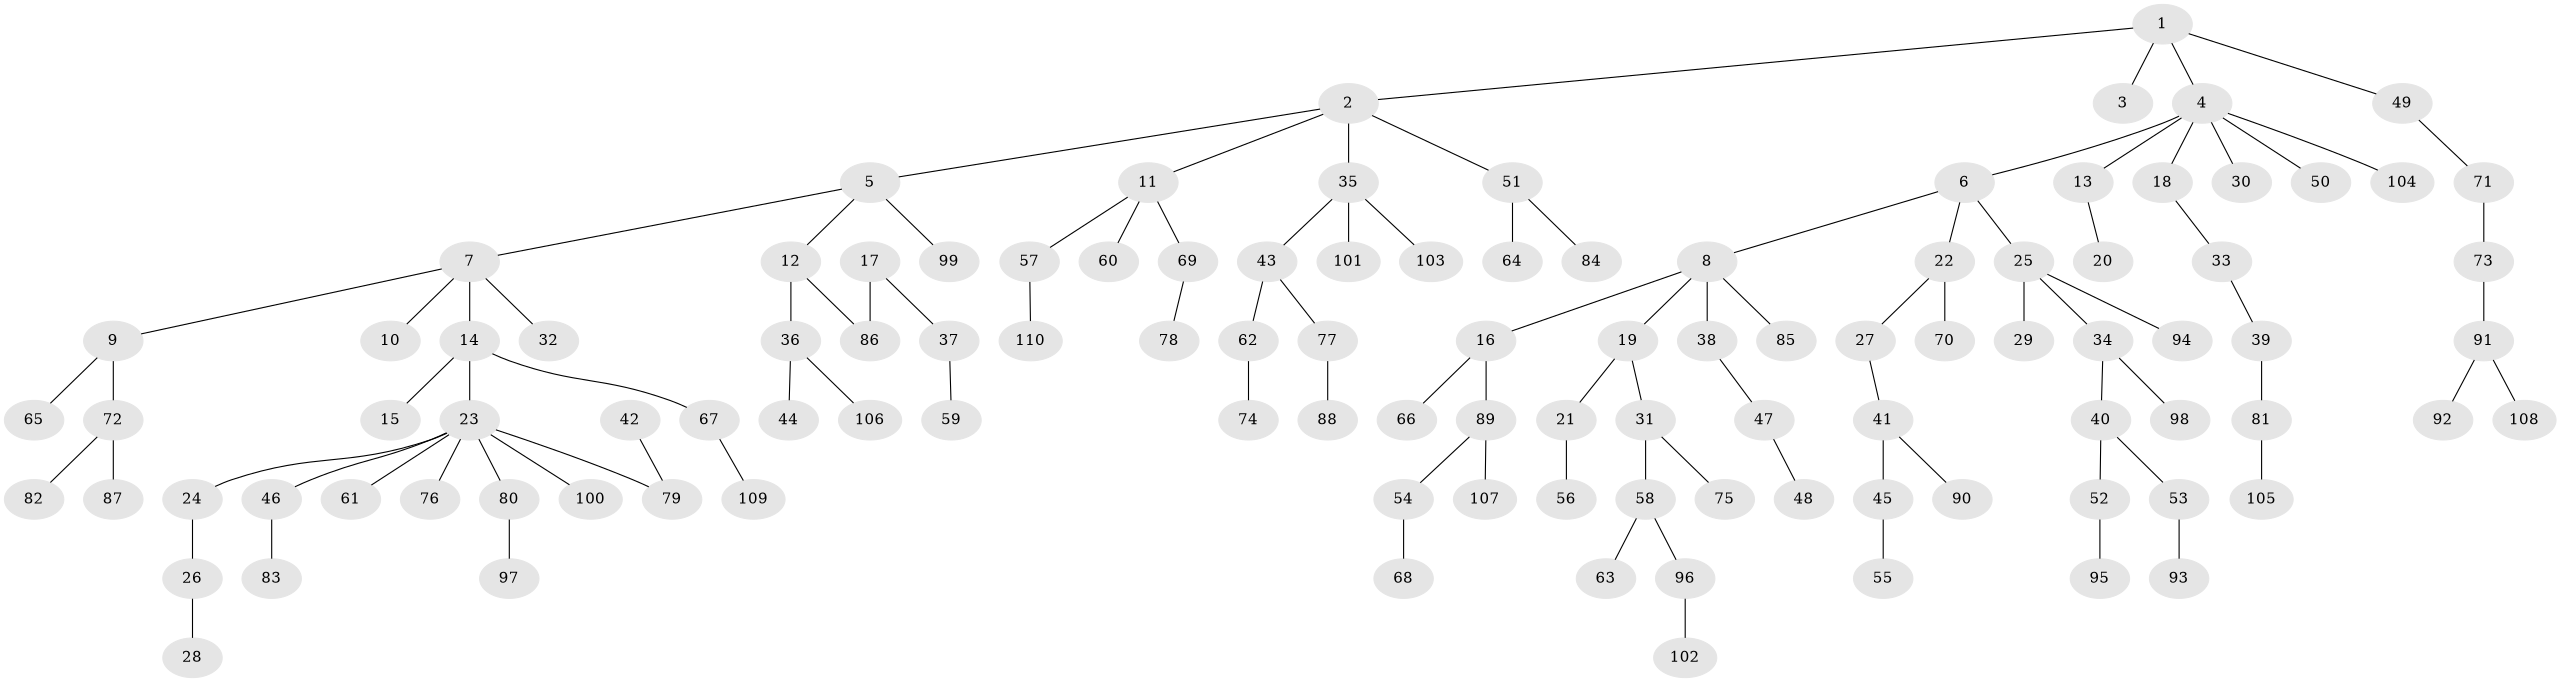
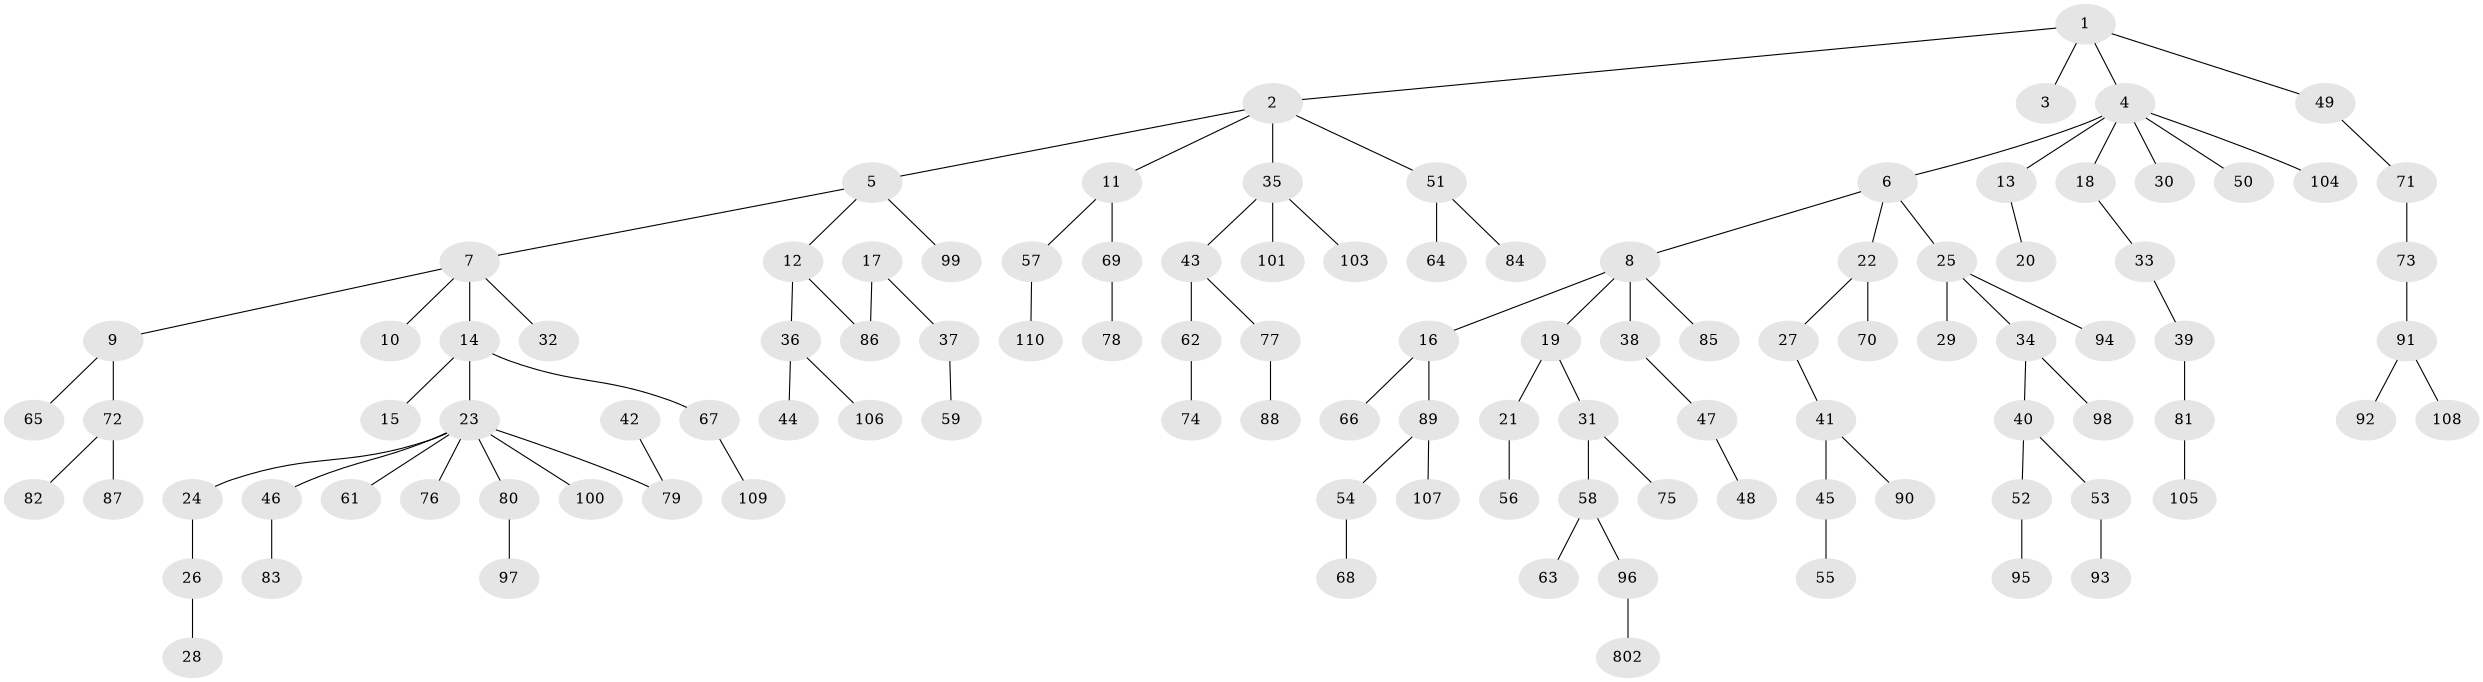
node "60": removed
node "102": label "102" -> "802"
